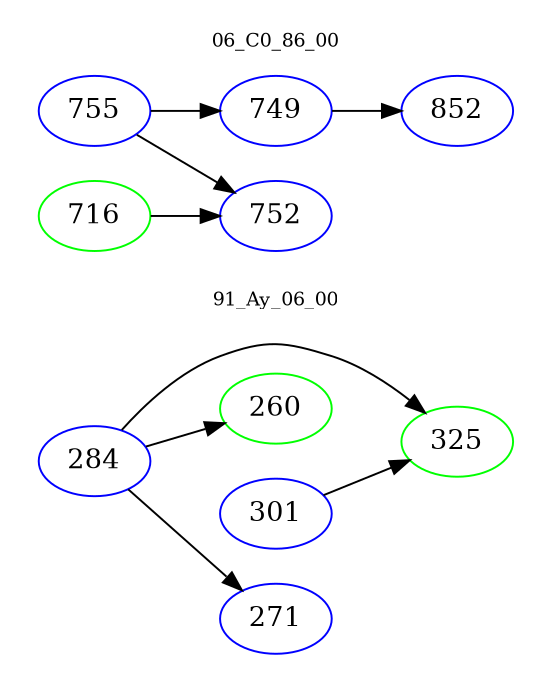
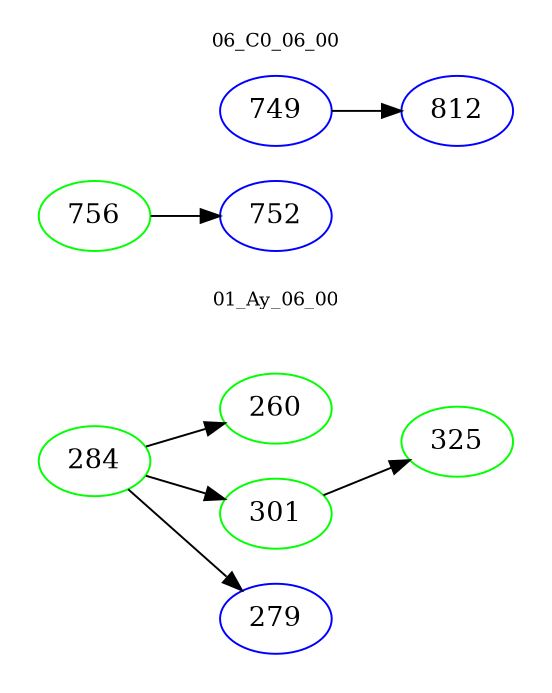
cluster "06_C0_86_00": label "06_C0_86_00" -> "06_C0_06_00"
node "755": removed
node "852": label "852" -> "812"
node "716": label "716" -> "756"
cluster "91_Ay_06_00": label "91_Ay_06_00" -> "01_Ay_06_00"
edge "284" -> "325": now "284" -> "301"
node "284": color blue -> green
node "301": color blue -> green
node "271": label "271" -> "279"
